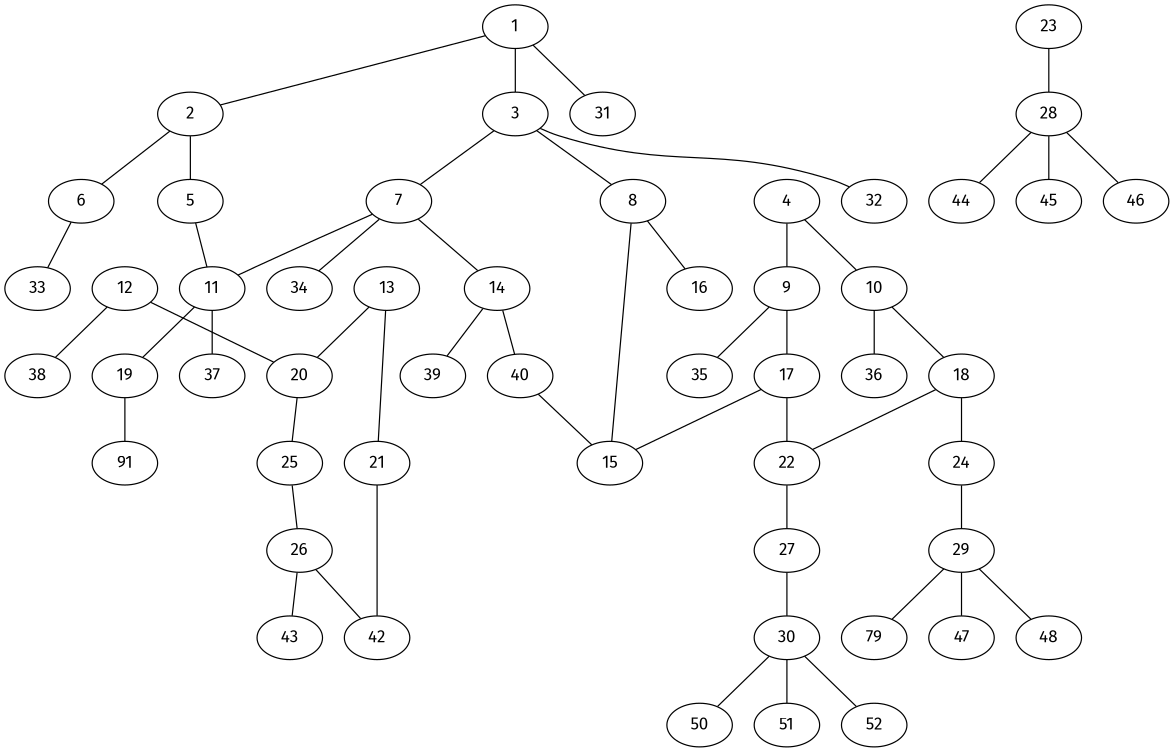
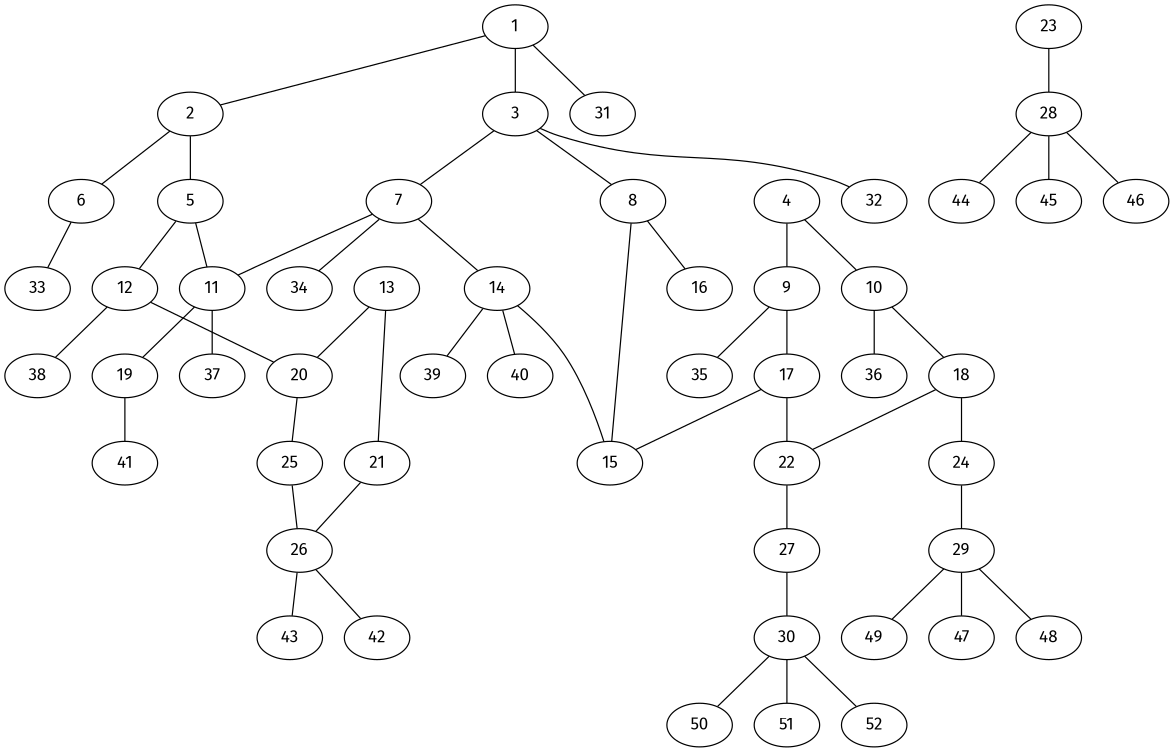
edge "5" -- "12": added
edge "40" -- "15": now "14" -- "15"
node "91": label "91" -> "41"
edge "21" -- "42": now "21" -- "26"
node "79": label "79" -> "49"
